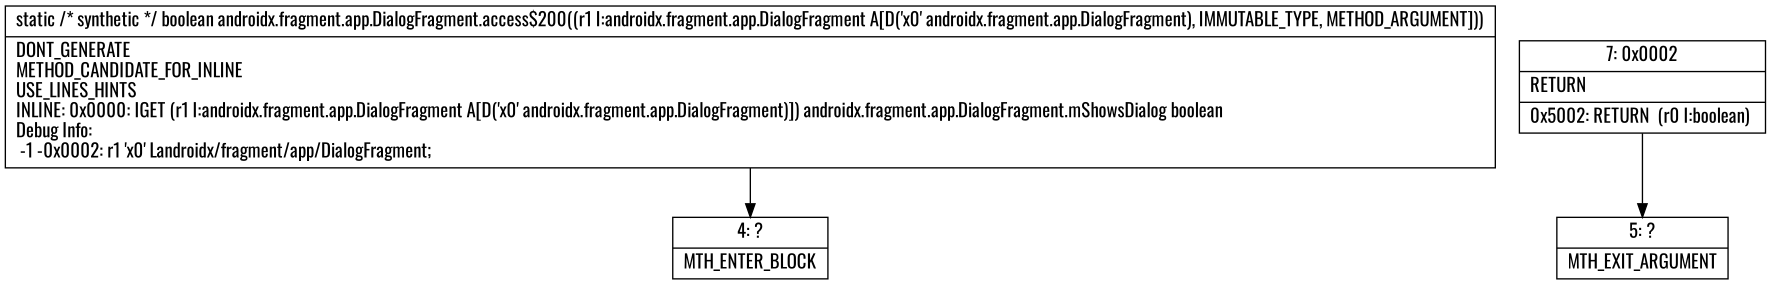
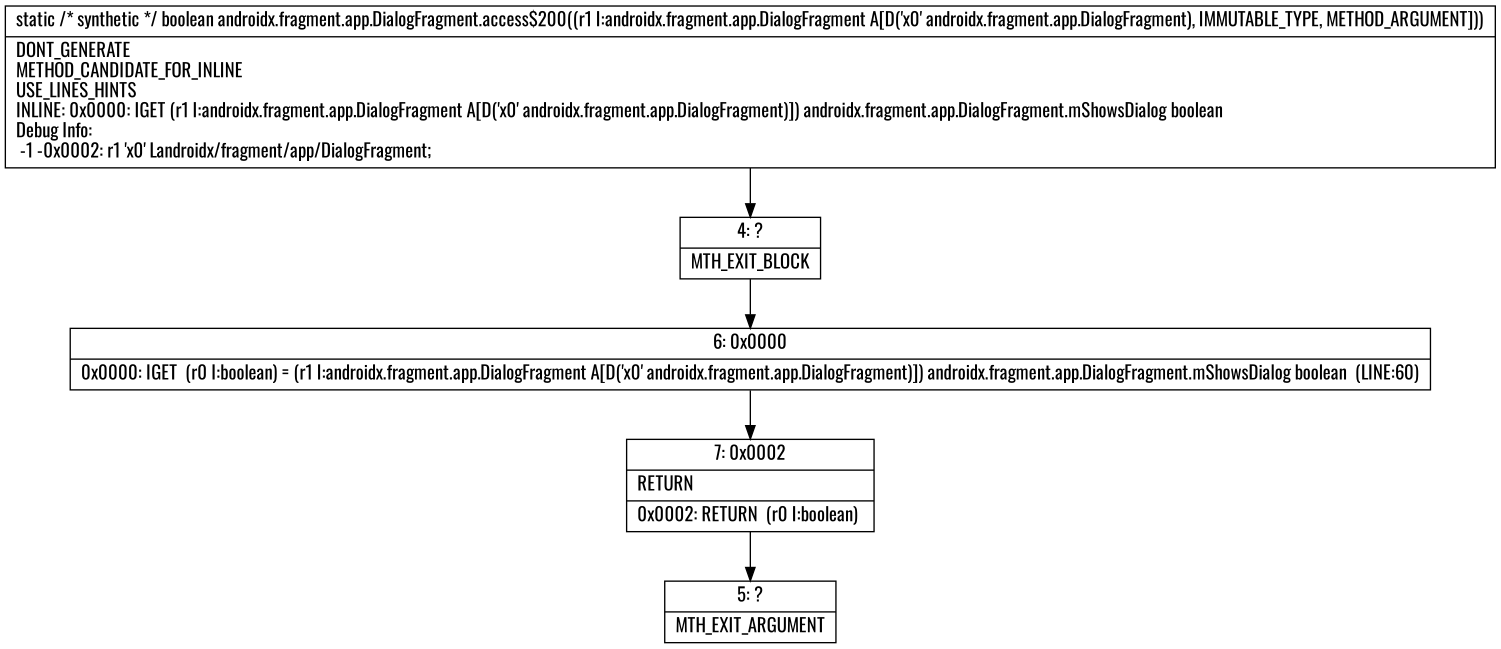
node "7: 0x0002": text "0x5002: RETURN  (r0 I:boolean)" -> "0x0002: RETURN  (r0 I:boolean)"
node "4: ?": text "MTH_ENTER_BLOCK" -> "MTH_EXIT_BLOCK"
node "6: 0x0000": added
